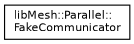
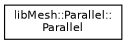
node "libMesh::Parallel:: FakeCommunicator": label "libMesh::Parallel:: FakeCommunicator" -> "libMesh::Parallel:: Parallel"
